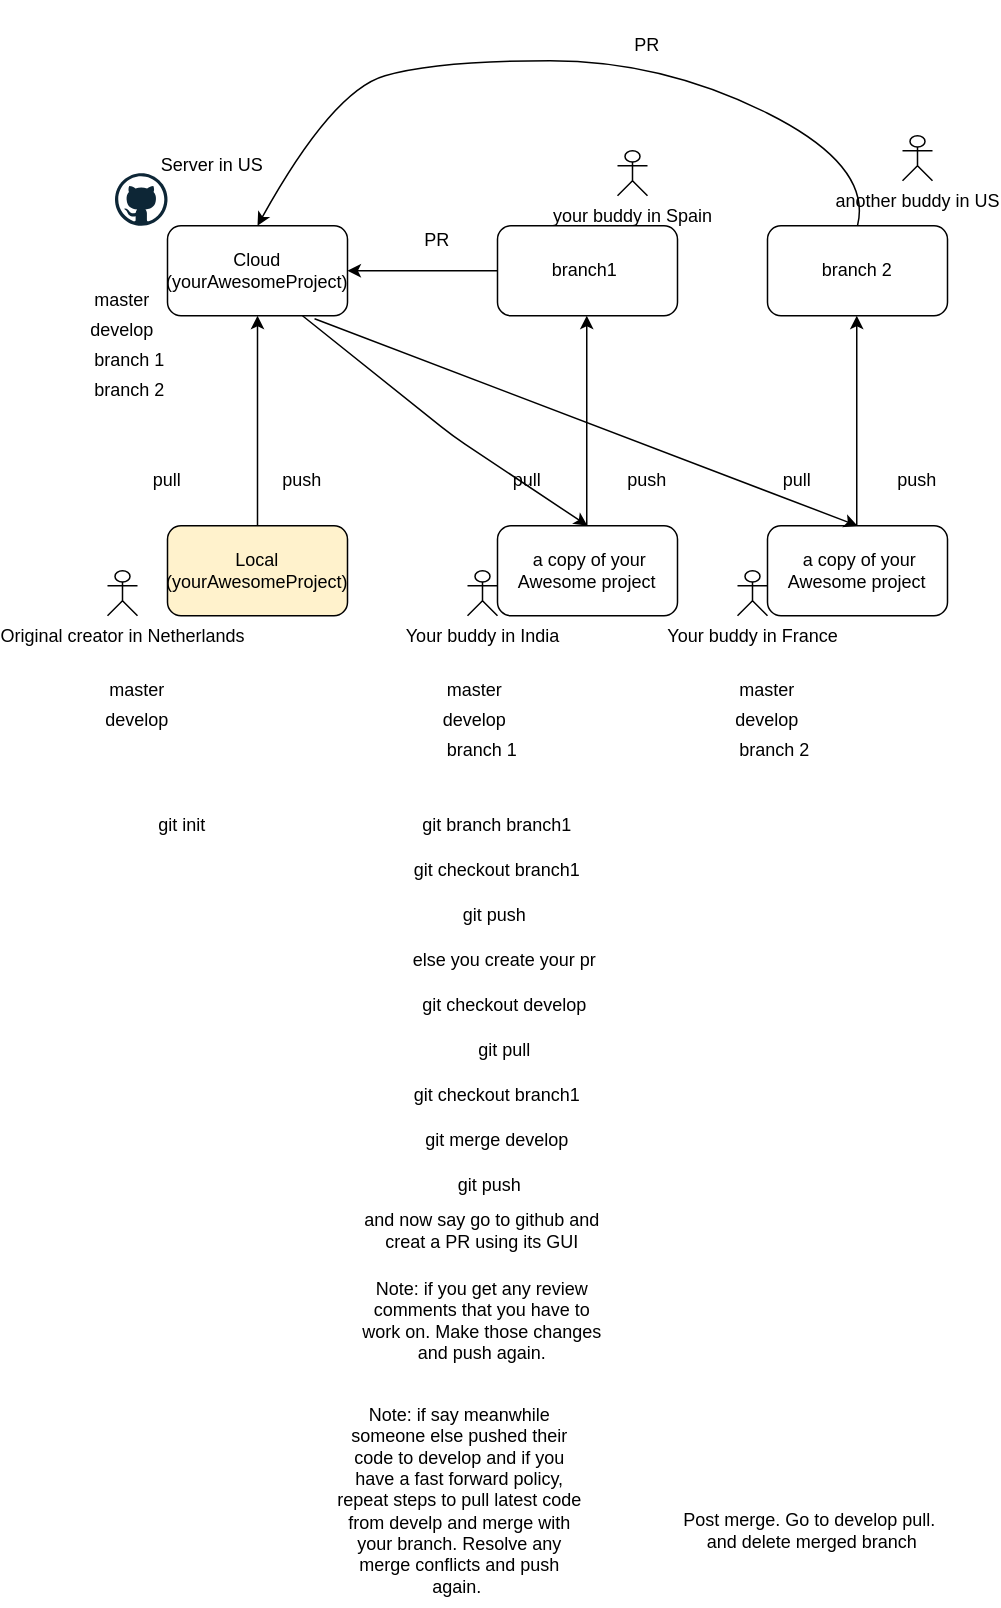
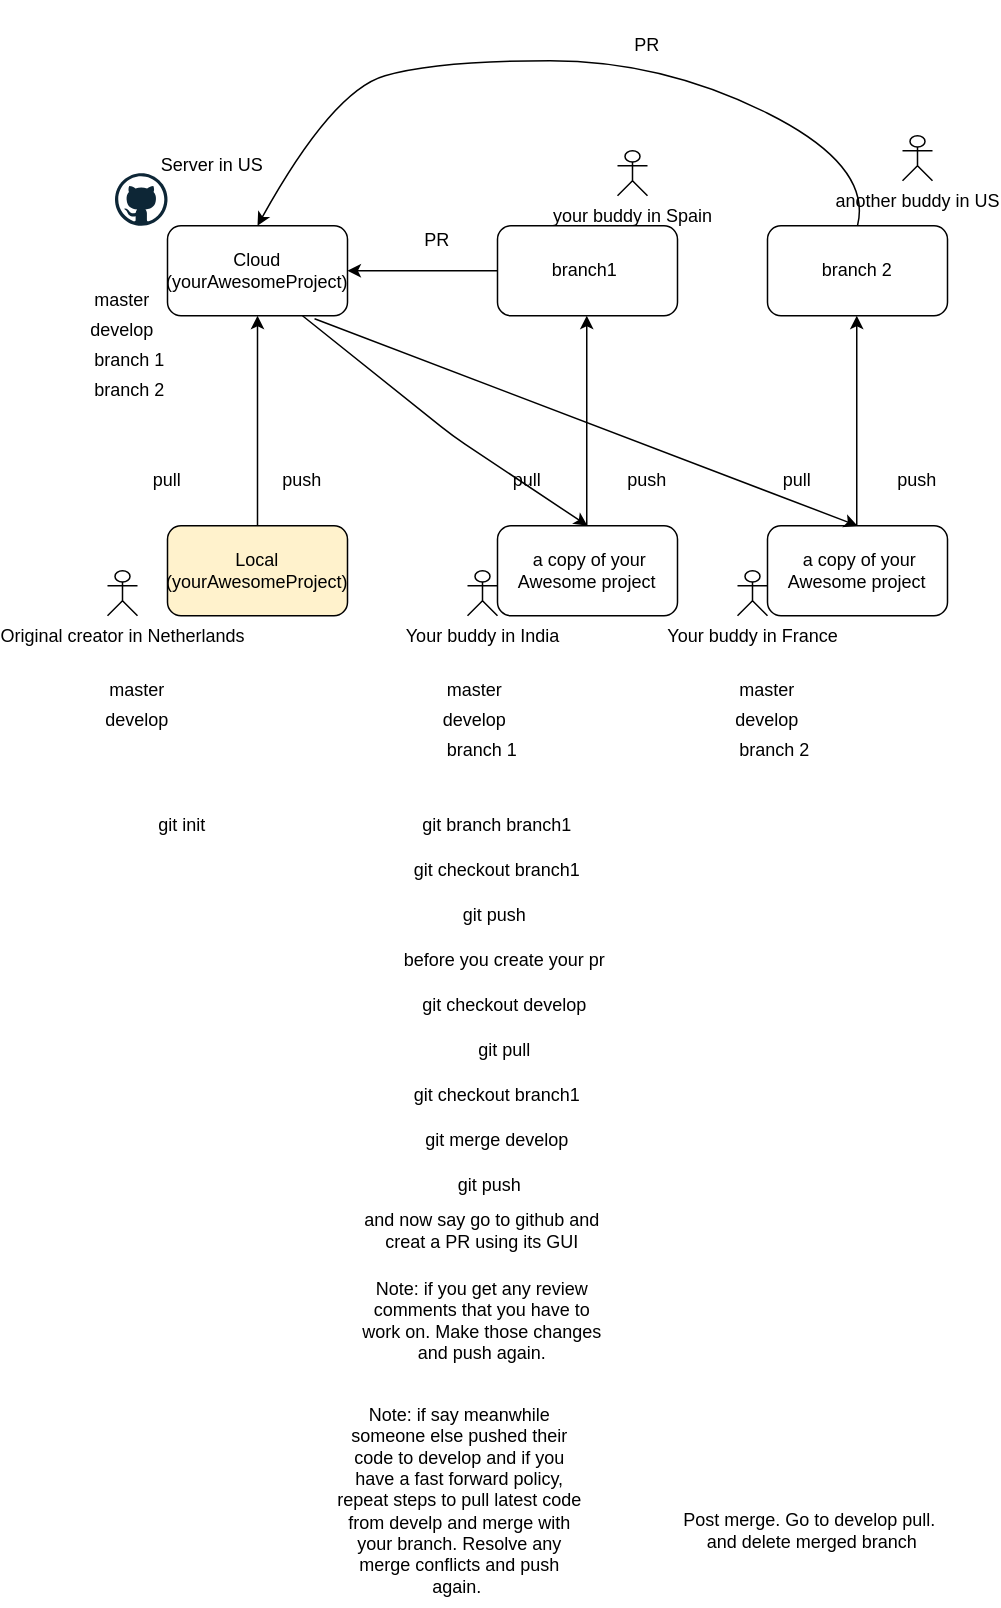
node "else you create your pr": label "else you create your pr" -> "before you create your pr"
